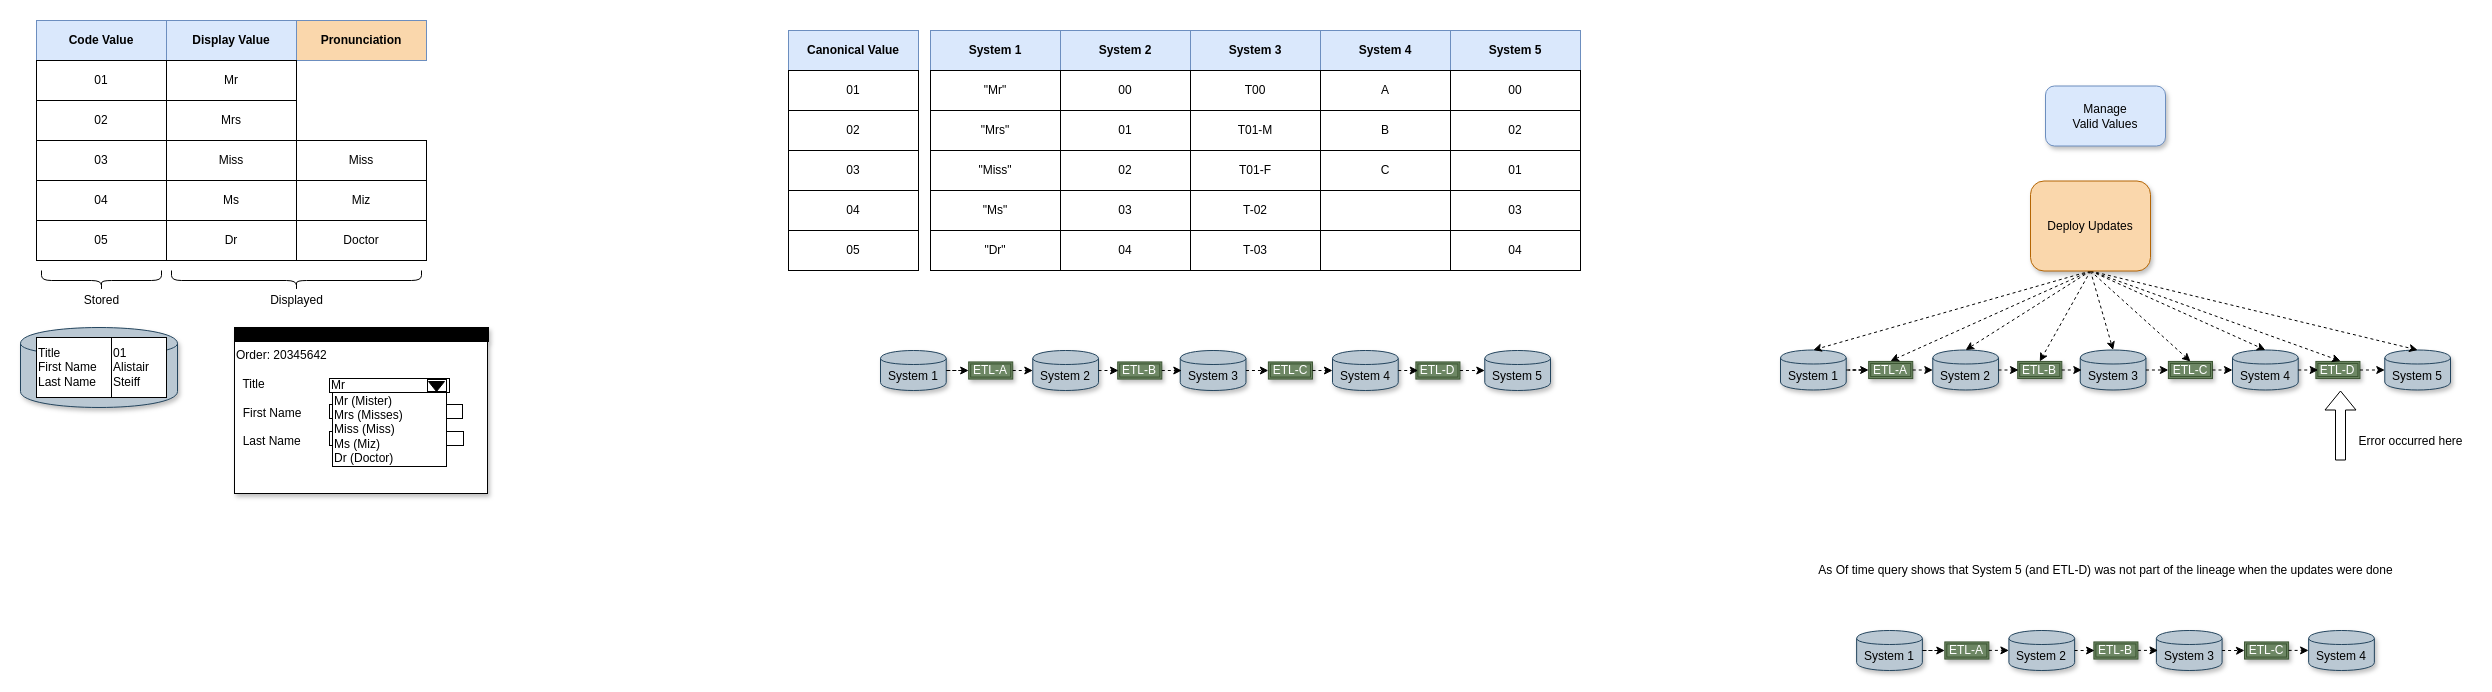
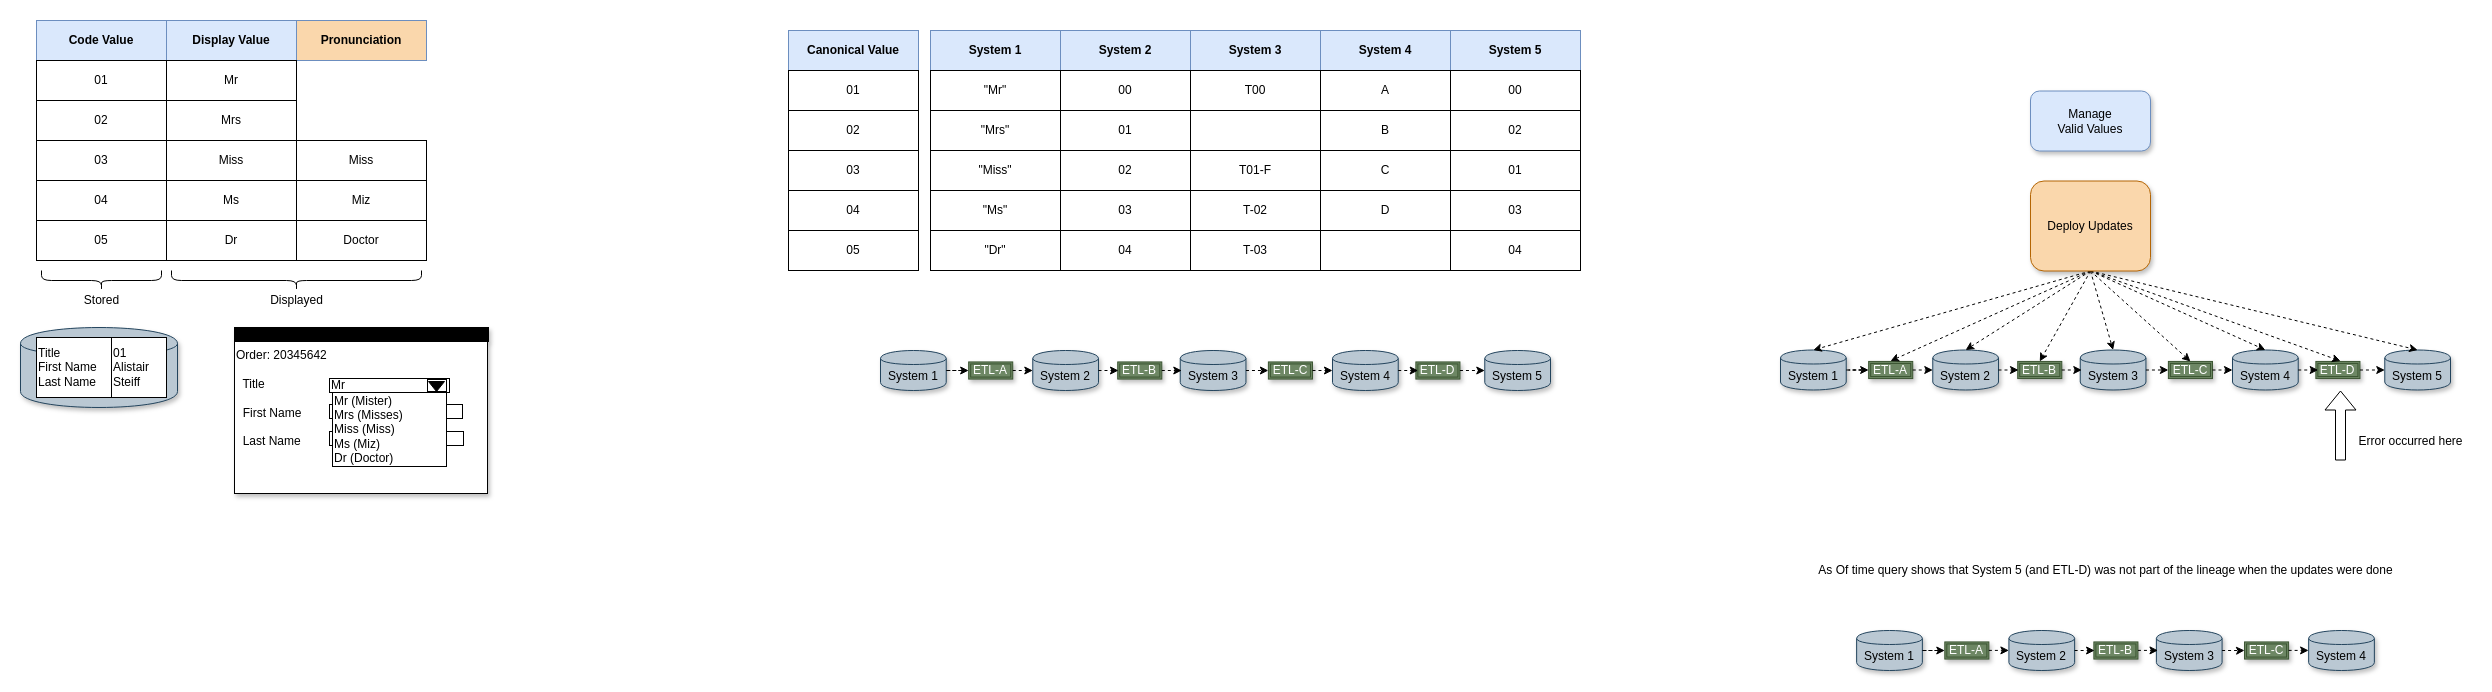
node "Manage Valid Values": moved (2106, 116) -> (2091, 121)
node "T01-M": removed
node "D": added
